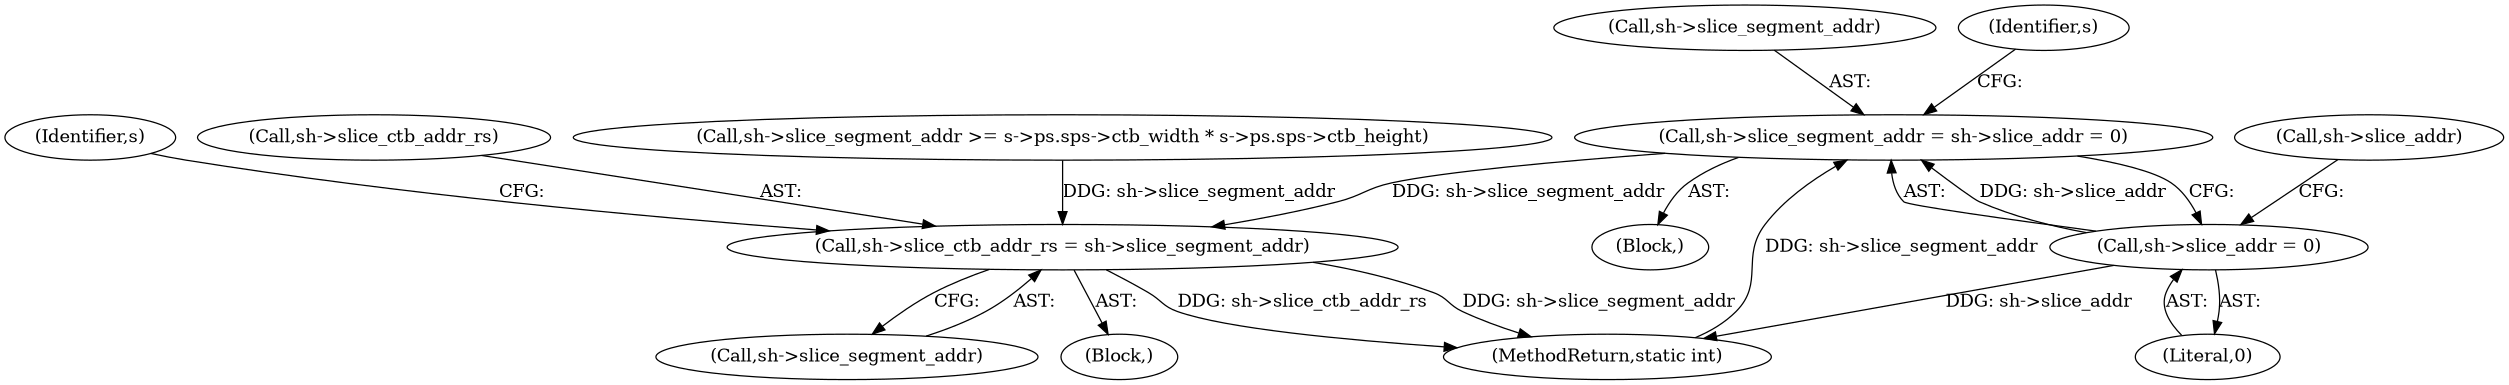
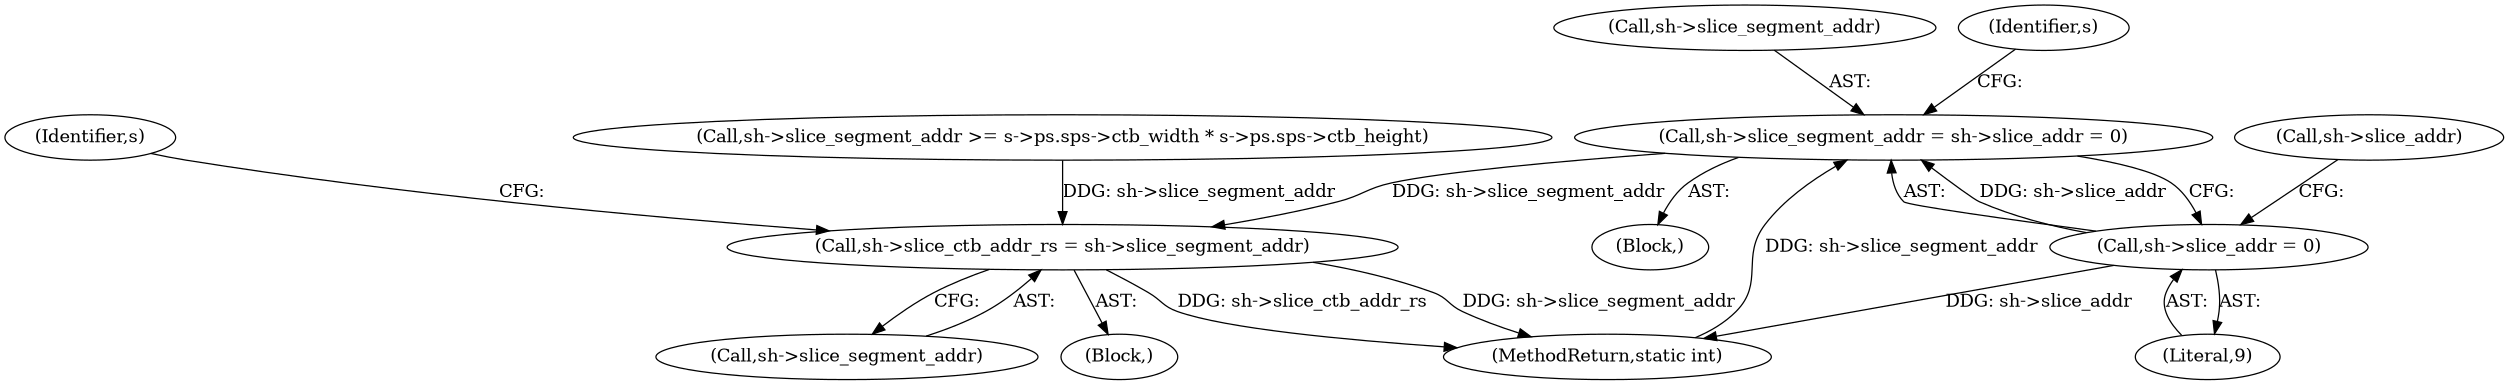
node "(Call,sh->slice_ctb_addr_rs)": removed
node "(Literal,0)": label "(Literal,0)" -> "(Literal,9)"
